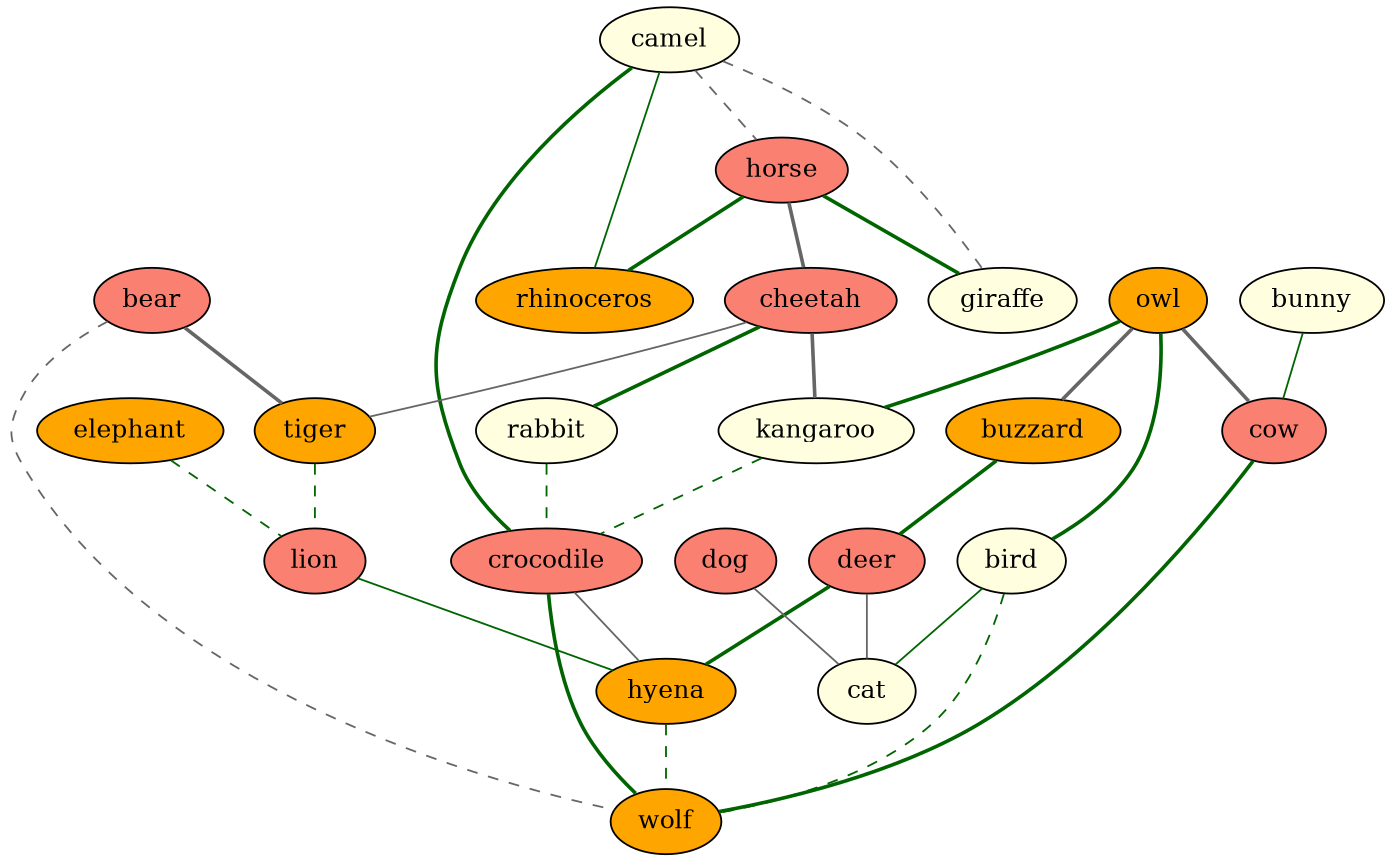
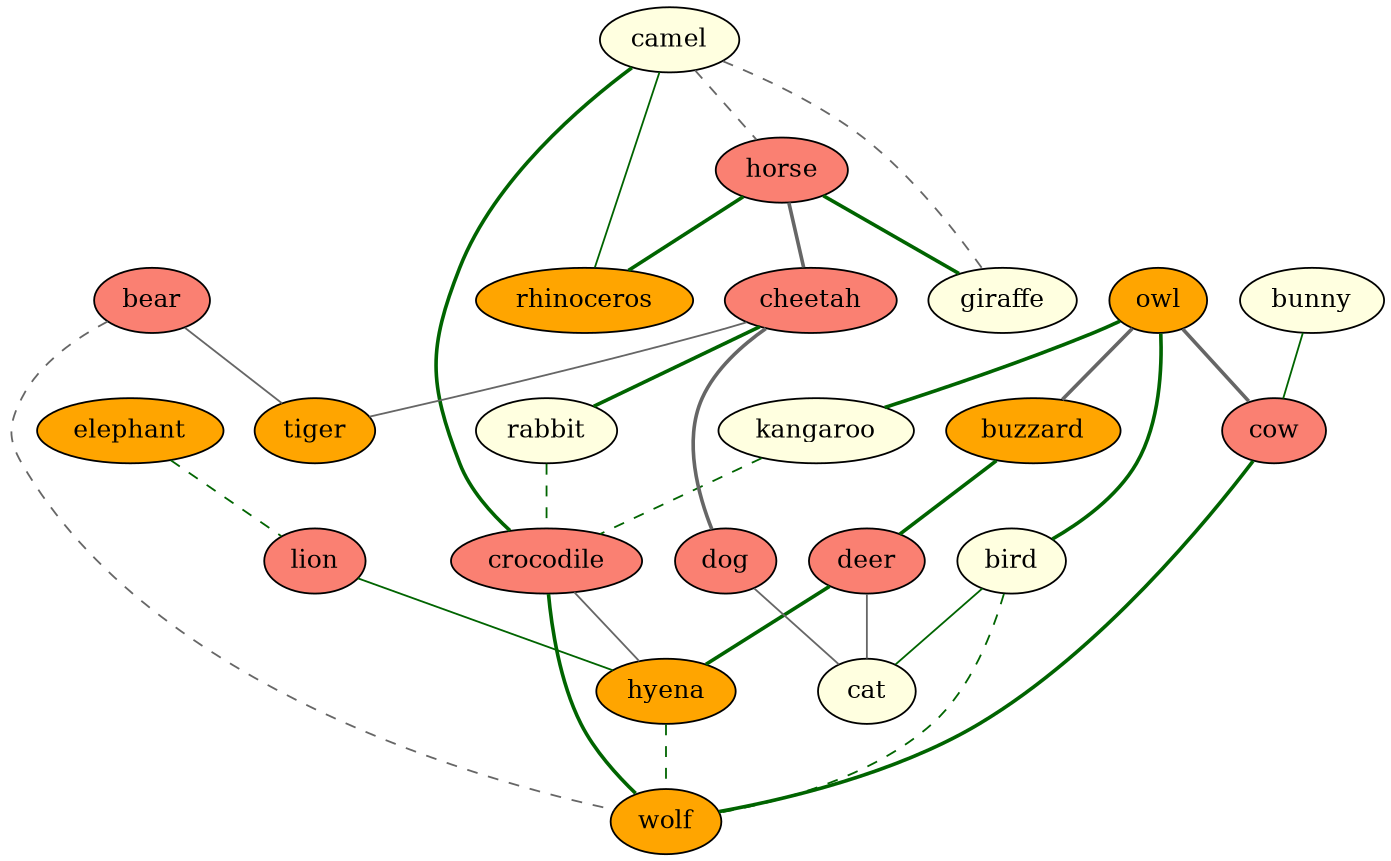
edge "bear" -- "tiger": style bold -> solid
edge "cheetah" -- "kangaroo": now "cheetah" -- "dog"
edge "tiger" -- "lion": removed
